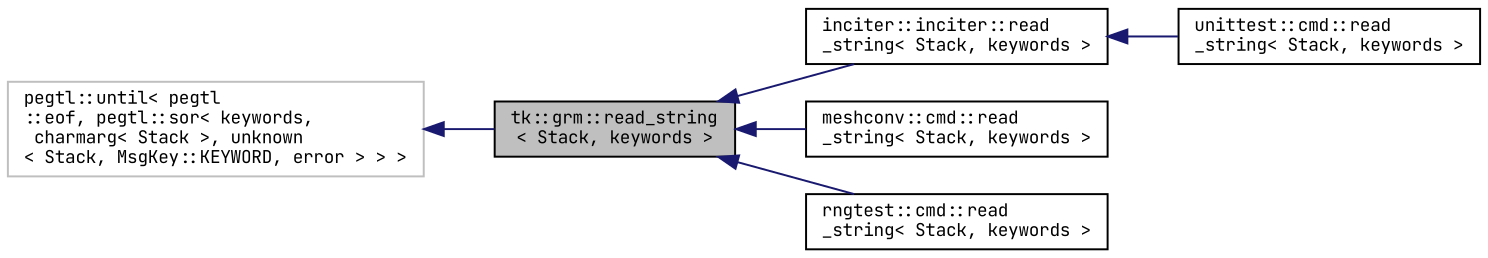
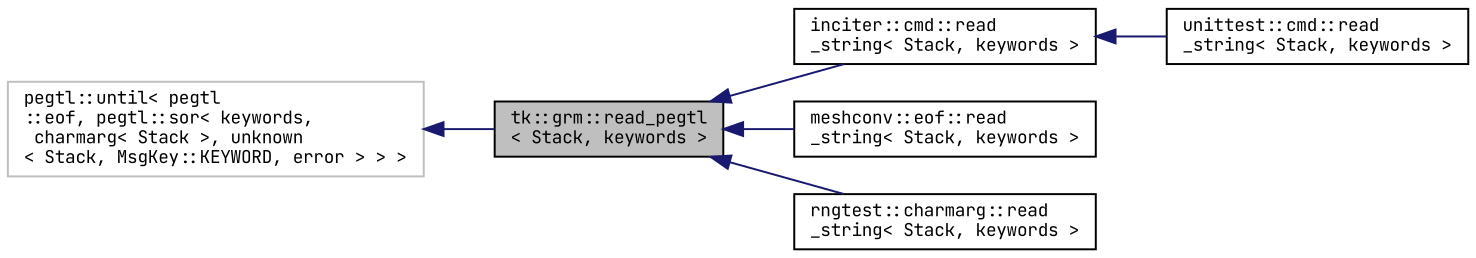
node "inciter::inciter::read _string< Stack, keywords >": label "inciter::inciter::read _string< Stack, keywords >" -> "inciter::cmd::read _string< Stack, keywords >"
node "tk::grm::read_string < Stack, keywords >": label "tk::grm::read_string < Stack, keywords >" -> "tk::grm::read_pegtl < Stack, keywords >"
node "meshconv::cmd::read _string< Stack, keywords >": label "meshconv::cmd::read _string< Stack, keywords >" -> "meshconv::eof::read _string< Stack, keywords >"
node "rngtest::cmd::read _string< Stack, keywords >": label "rngtest::cmd::read _string< Stack, keywords >" -> "rngtest::charmarg::read _string< Stack, keywords >"
